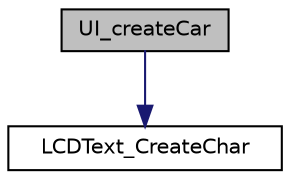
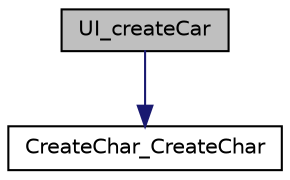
node "LCDText_CreateChar": label "LCDText_CreateChar" -> "CreateChar_CreateChar"
